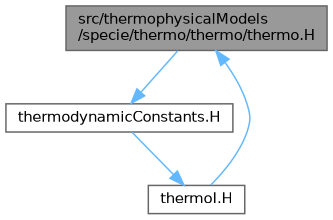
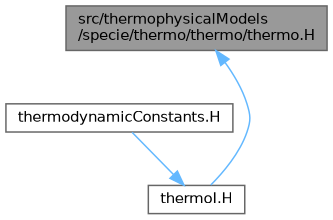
edge "src/thermophysicalModels /specie/thermo/thermo/thermo.H" -> "thermodynamicConstants.H": removed
